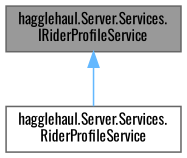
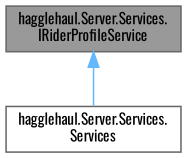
node "hagglehaul.Server.Services. RiderProfileService": label "hagglehaul.Server.Services. RiderProfileService" -> "hagglehaul.Server.Services. Services"
